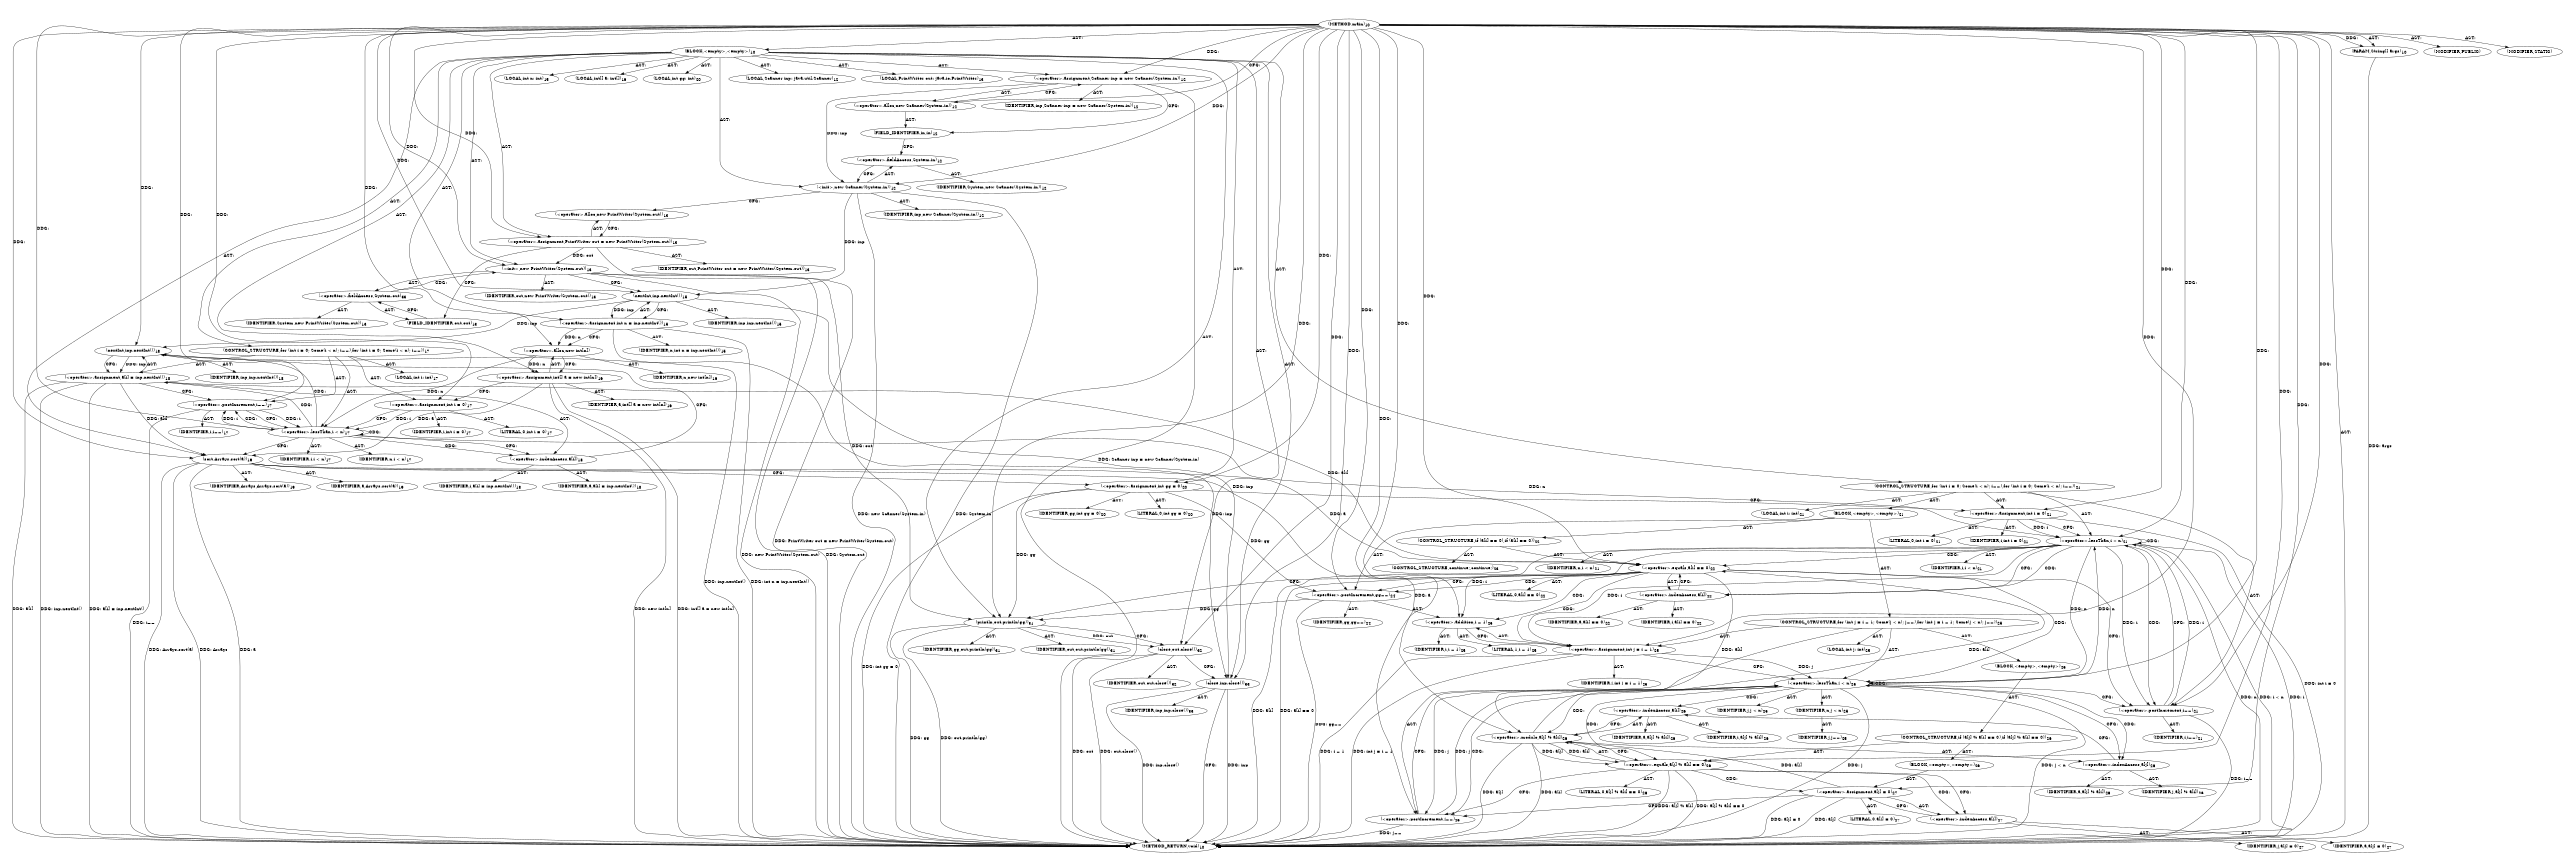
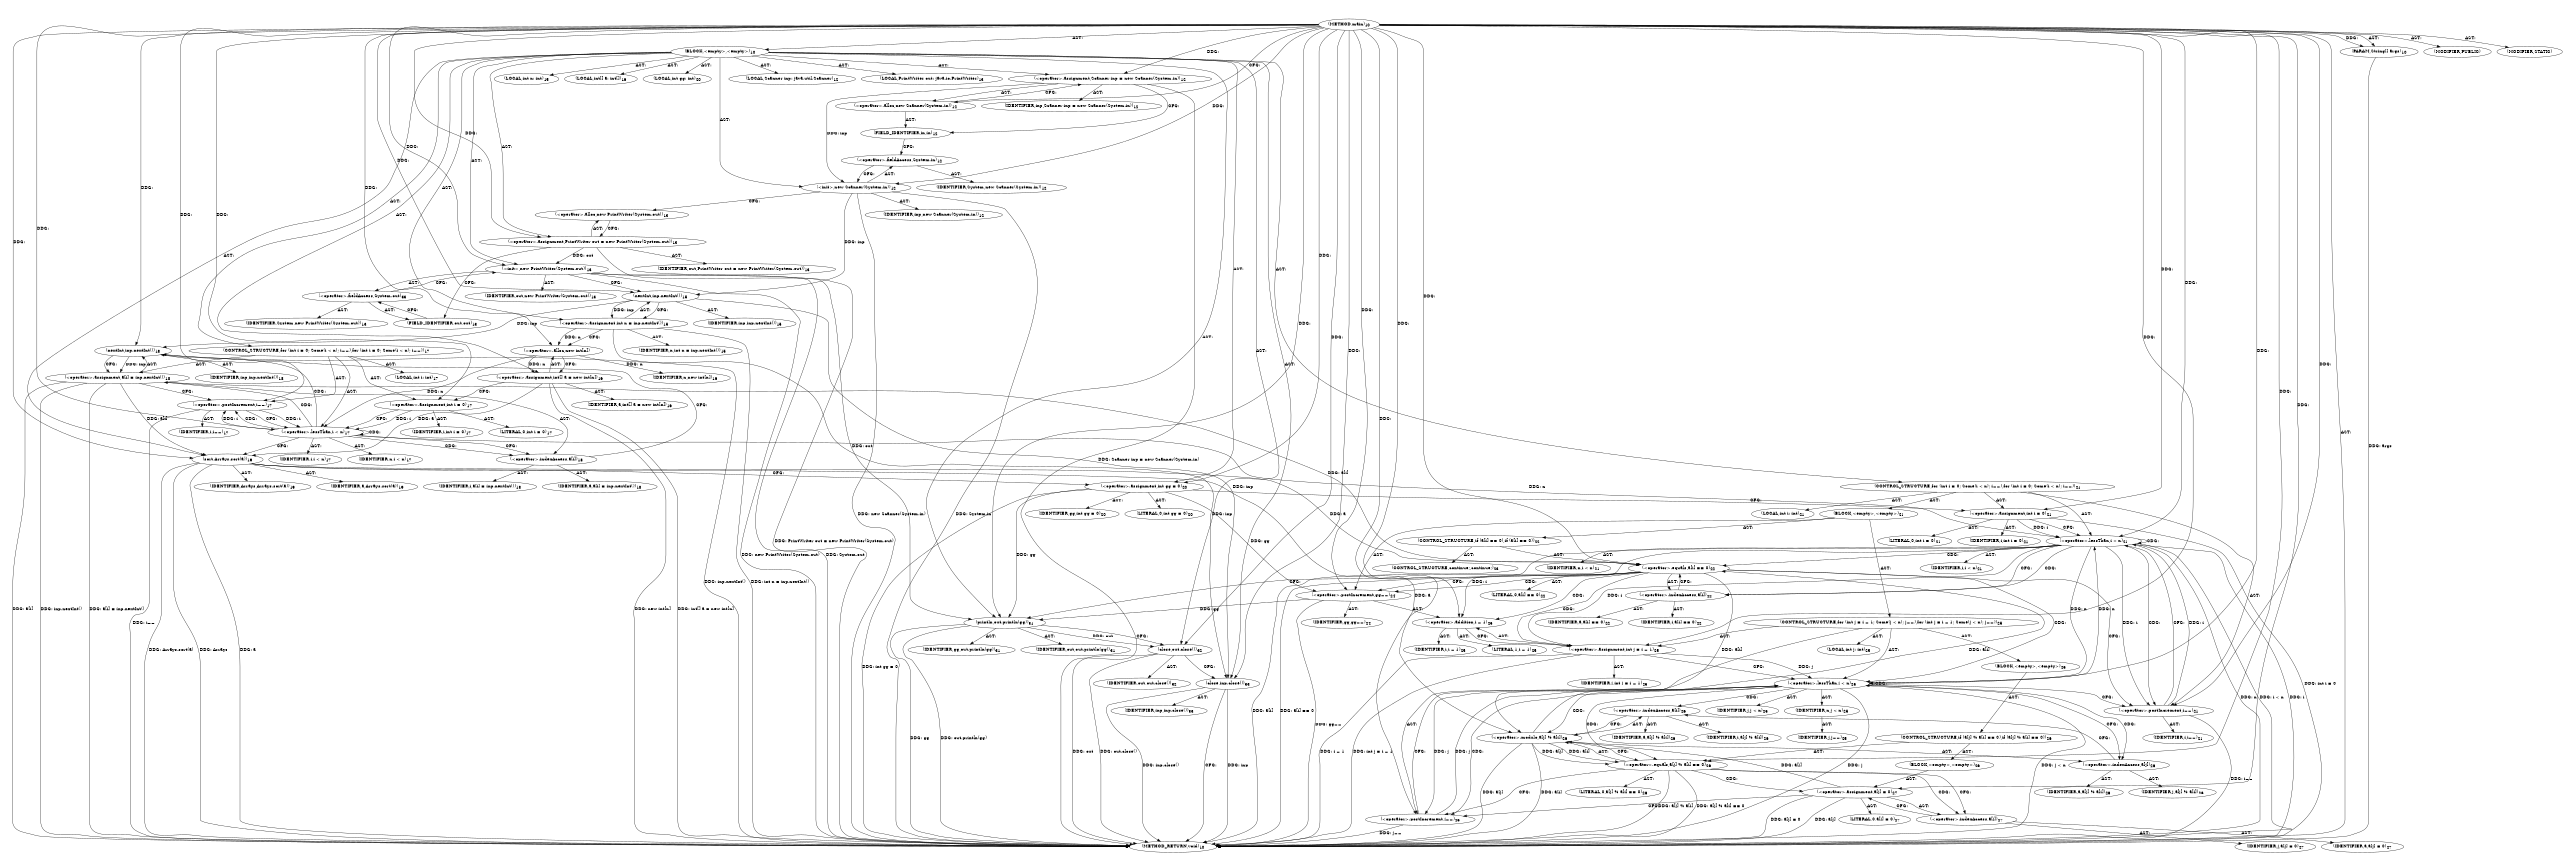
edge "(<operator>.fieldAccess,System.out)" -> "(<init>,new PrintWriter(System.out))": label "CDG: " -> "CFG: "
edge "(<operator>.alloc,new int[n])" -> "(IDENTIFIER,n,new int[n])": label "AST: " -> "DDG: n"
